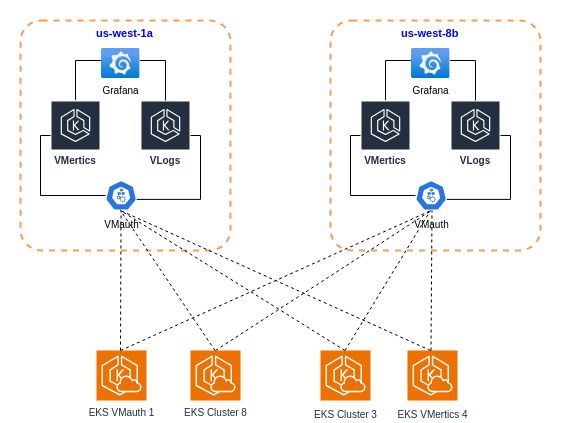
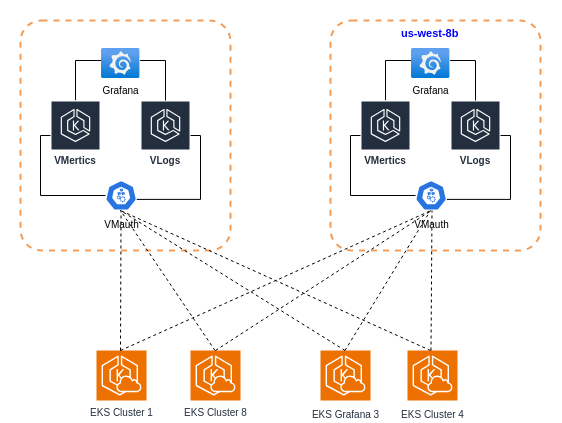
node "us-west-1a": removed
node "EKS VMauth 1": label "EKS VMauth 1" -> "EKS Cluster 1"
node "EKS Cluster 3": label "EKS Cluster 3" -> "EKS Grafana 3"
node "EKS VMertics 4": label "EKS VMertics 4" -> "EKS Cluster 4"
